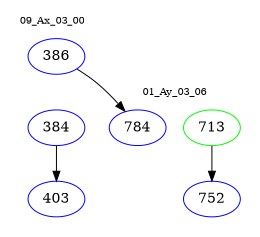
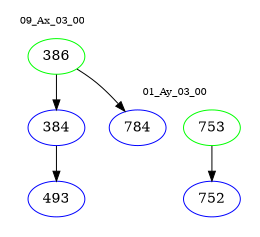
node "386": color blue -> green
edge "386" -> "384": added
cluster "01_Ay_03_06": label "01_Ay_03_06" -> "01_Ay_03_00"
node "713": label "713" -> "753"
node "403": label "403" -> "493"
